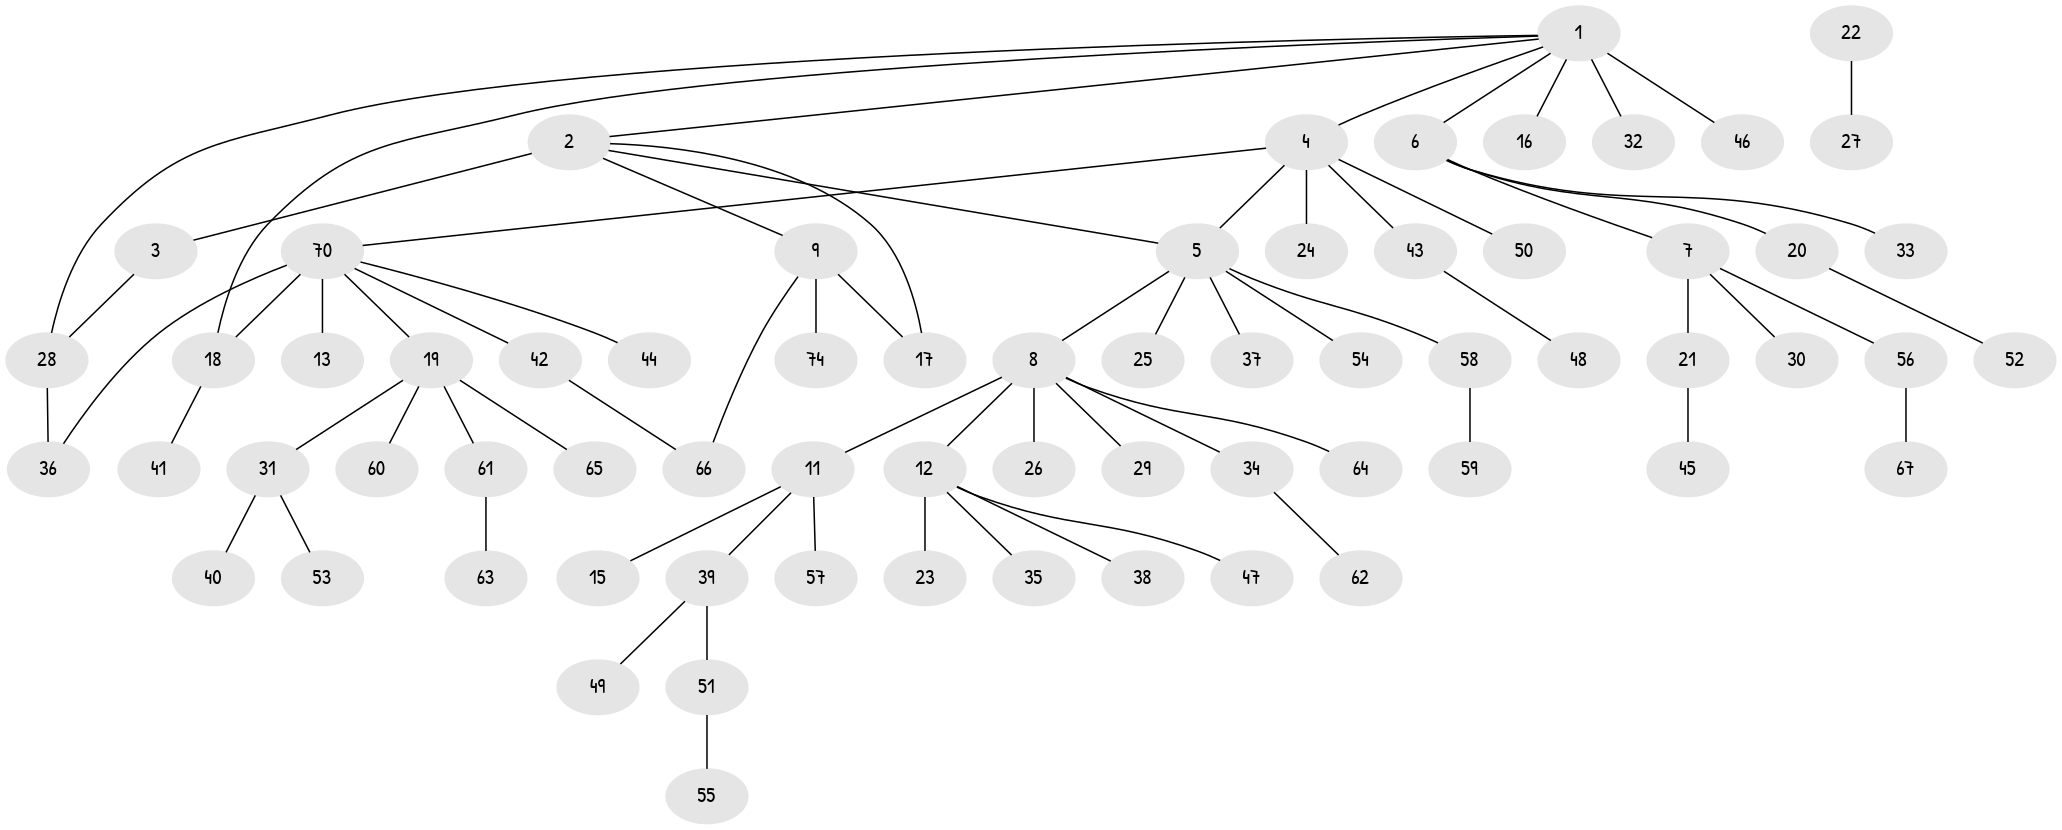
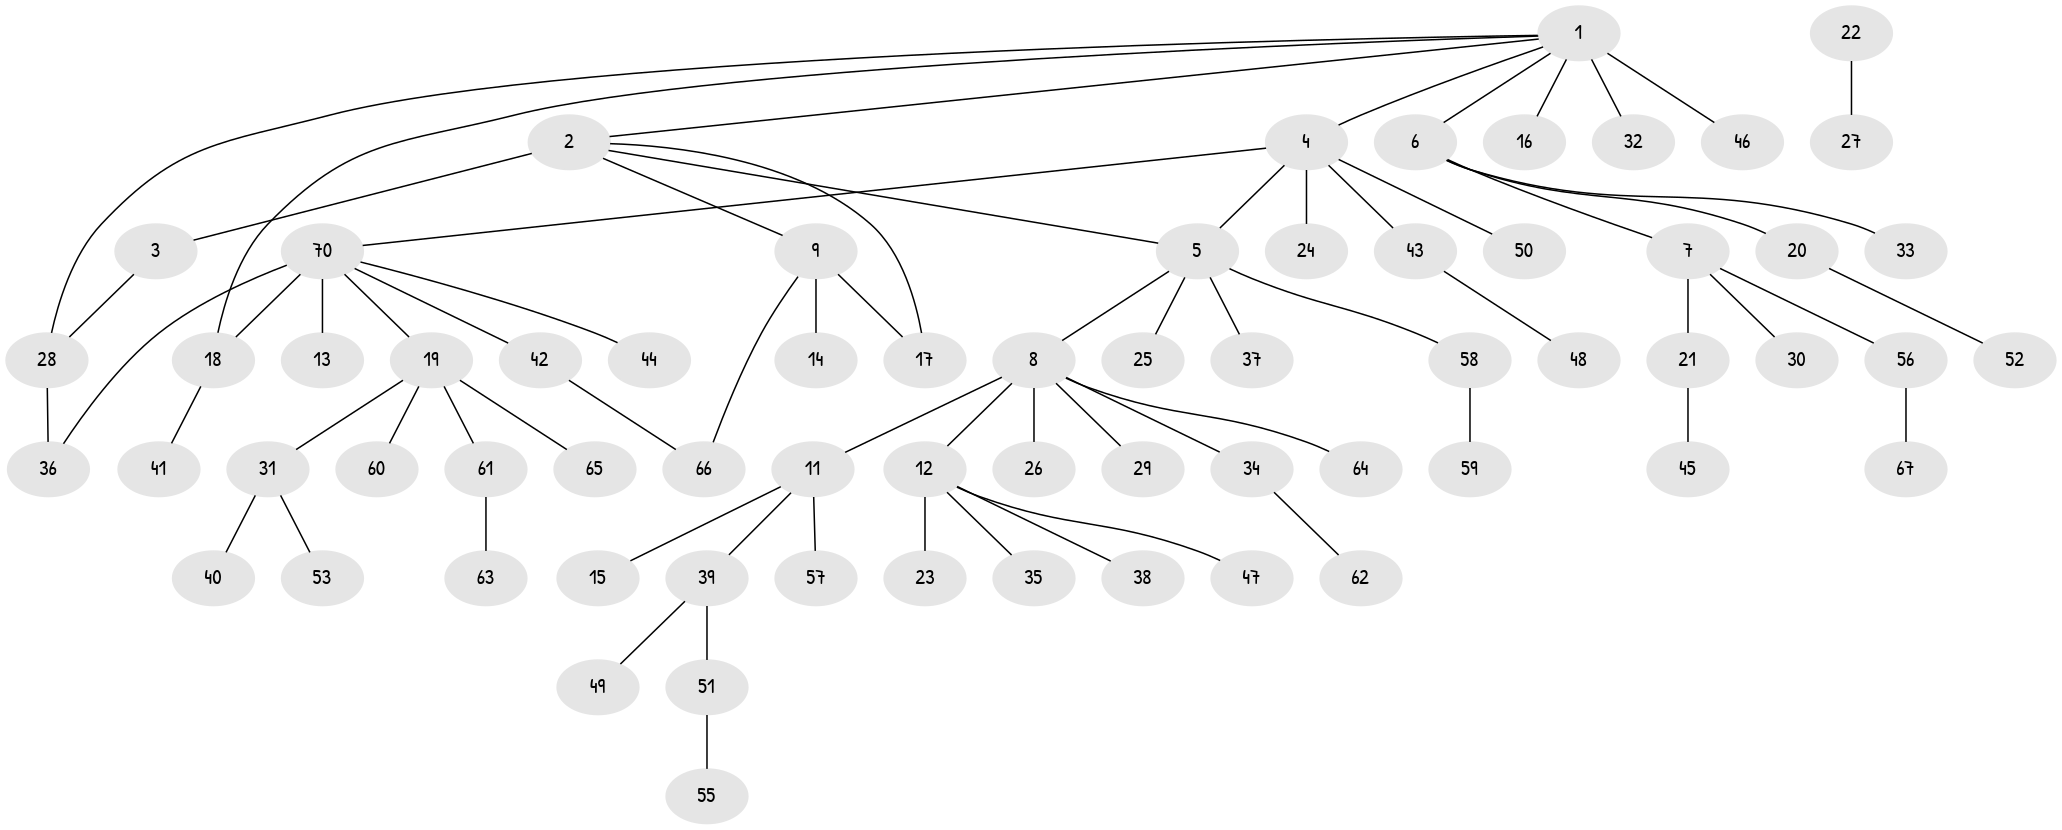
node "74": label "74" -> "14"
node "54": removed
